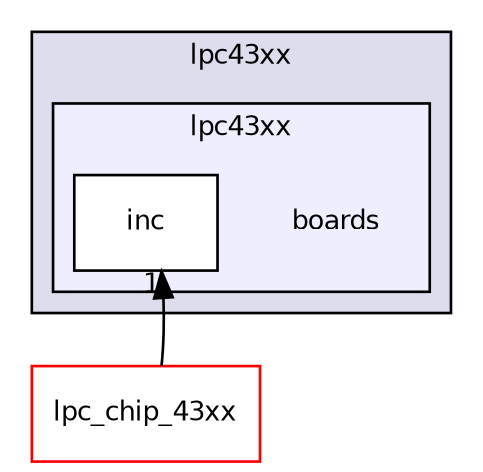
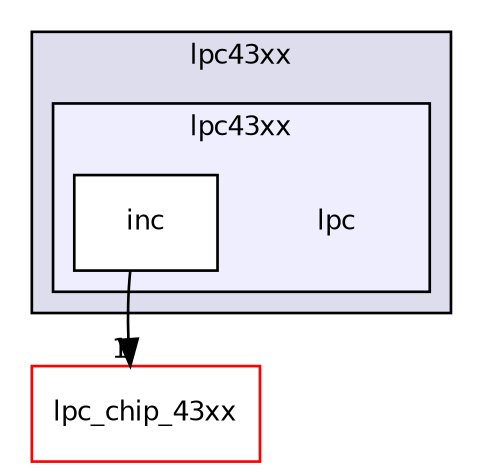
node "boards": label "boards" -> "lpc"
edge "lpc_chip_43xx" -> "inc": reversed
